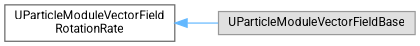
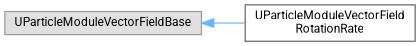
edge "UParticleModuleVectorFieldBase" -> "UParticleModuleVectorField RotationRate": reversed
